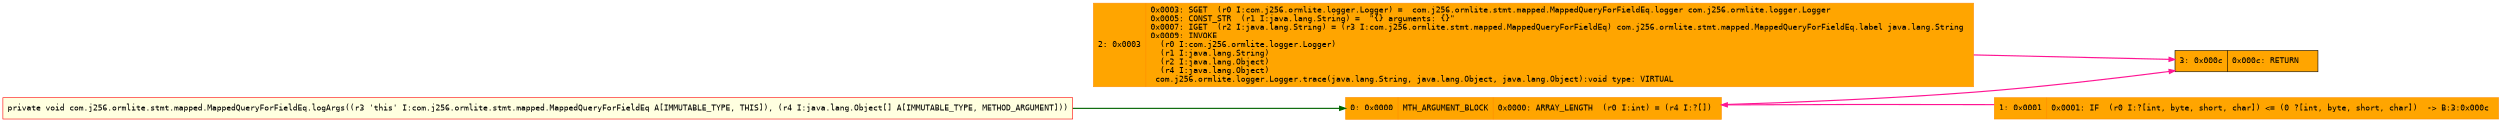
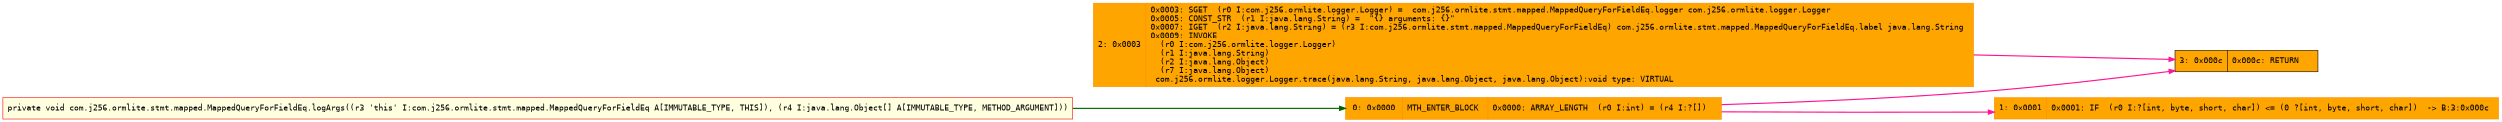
node "2: 0x0003": text "(r4 I:java.lang.Object)" -> "(r7 I:java.lang.Object)"
edge "1: 0x0001" -> "0: 0x0000": reversed
node "0: 0x0000": text "MTH_ARGUMENT_BLOCK" -> "MTH_ENTER_BLOCK"
